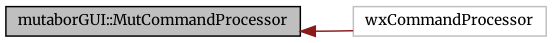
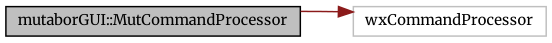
edge "wxCommandProcessor" -> "mutaborGUI::MutCommandProcessor": reversed
